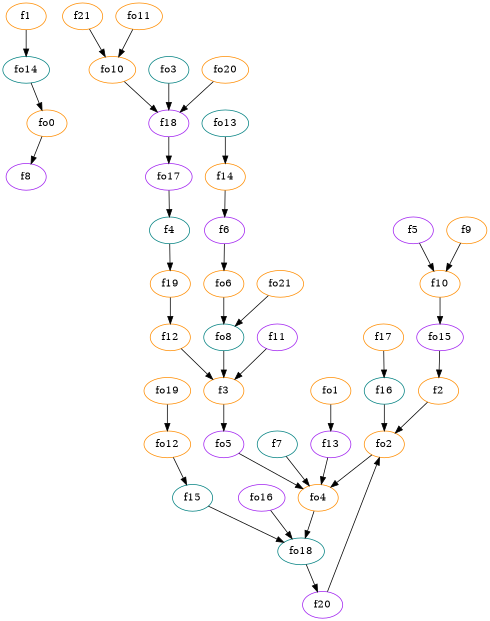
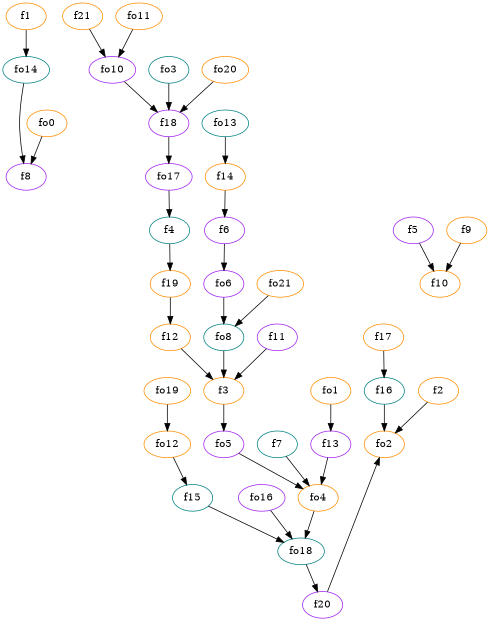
node "fo10": color darkorange -> purple
edge "fo14" -> "fo0": now "fo14" -> "f8"
node "fo6": color darkorange -> purple
node "fo15": removed
edge "fo2" -> "fo4": removed
